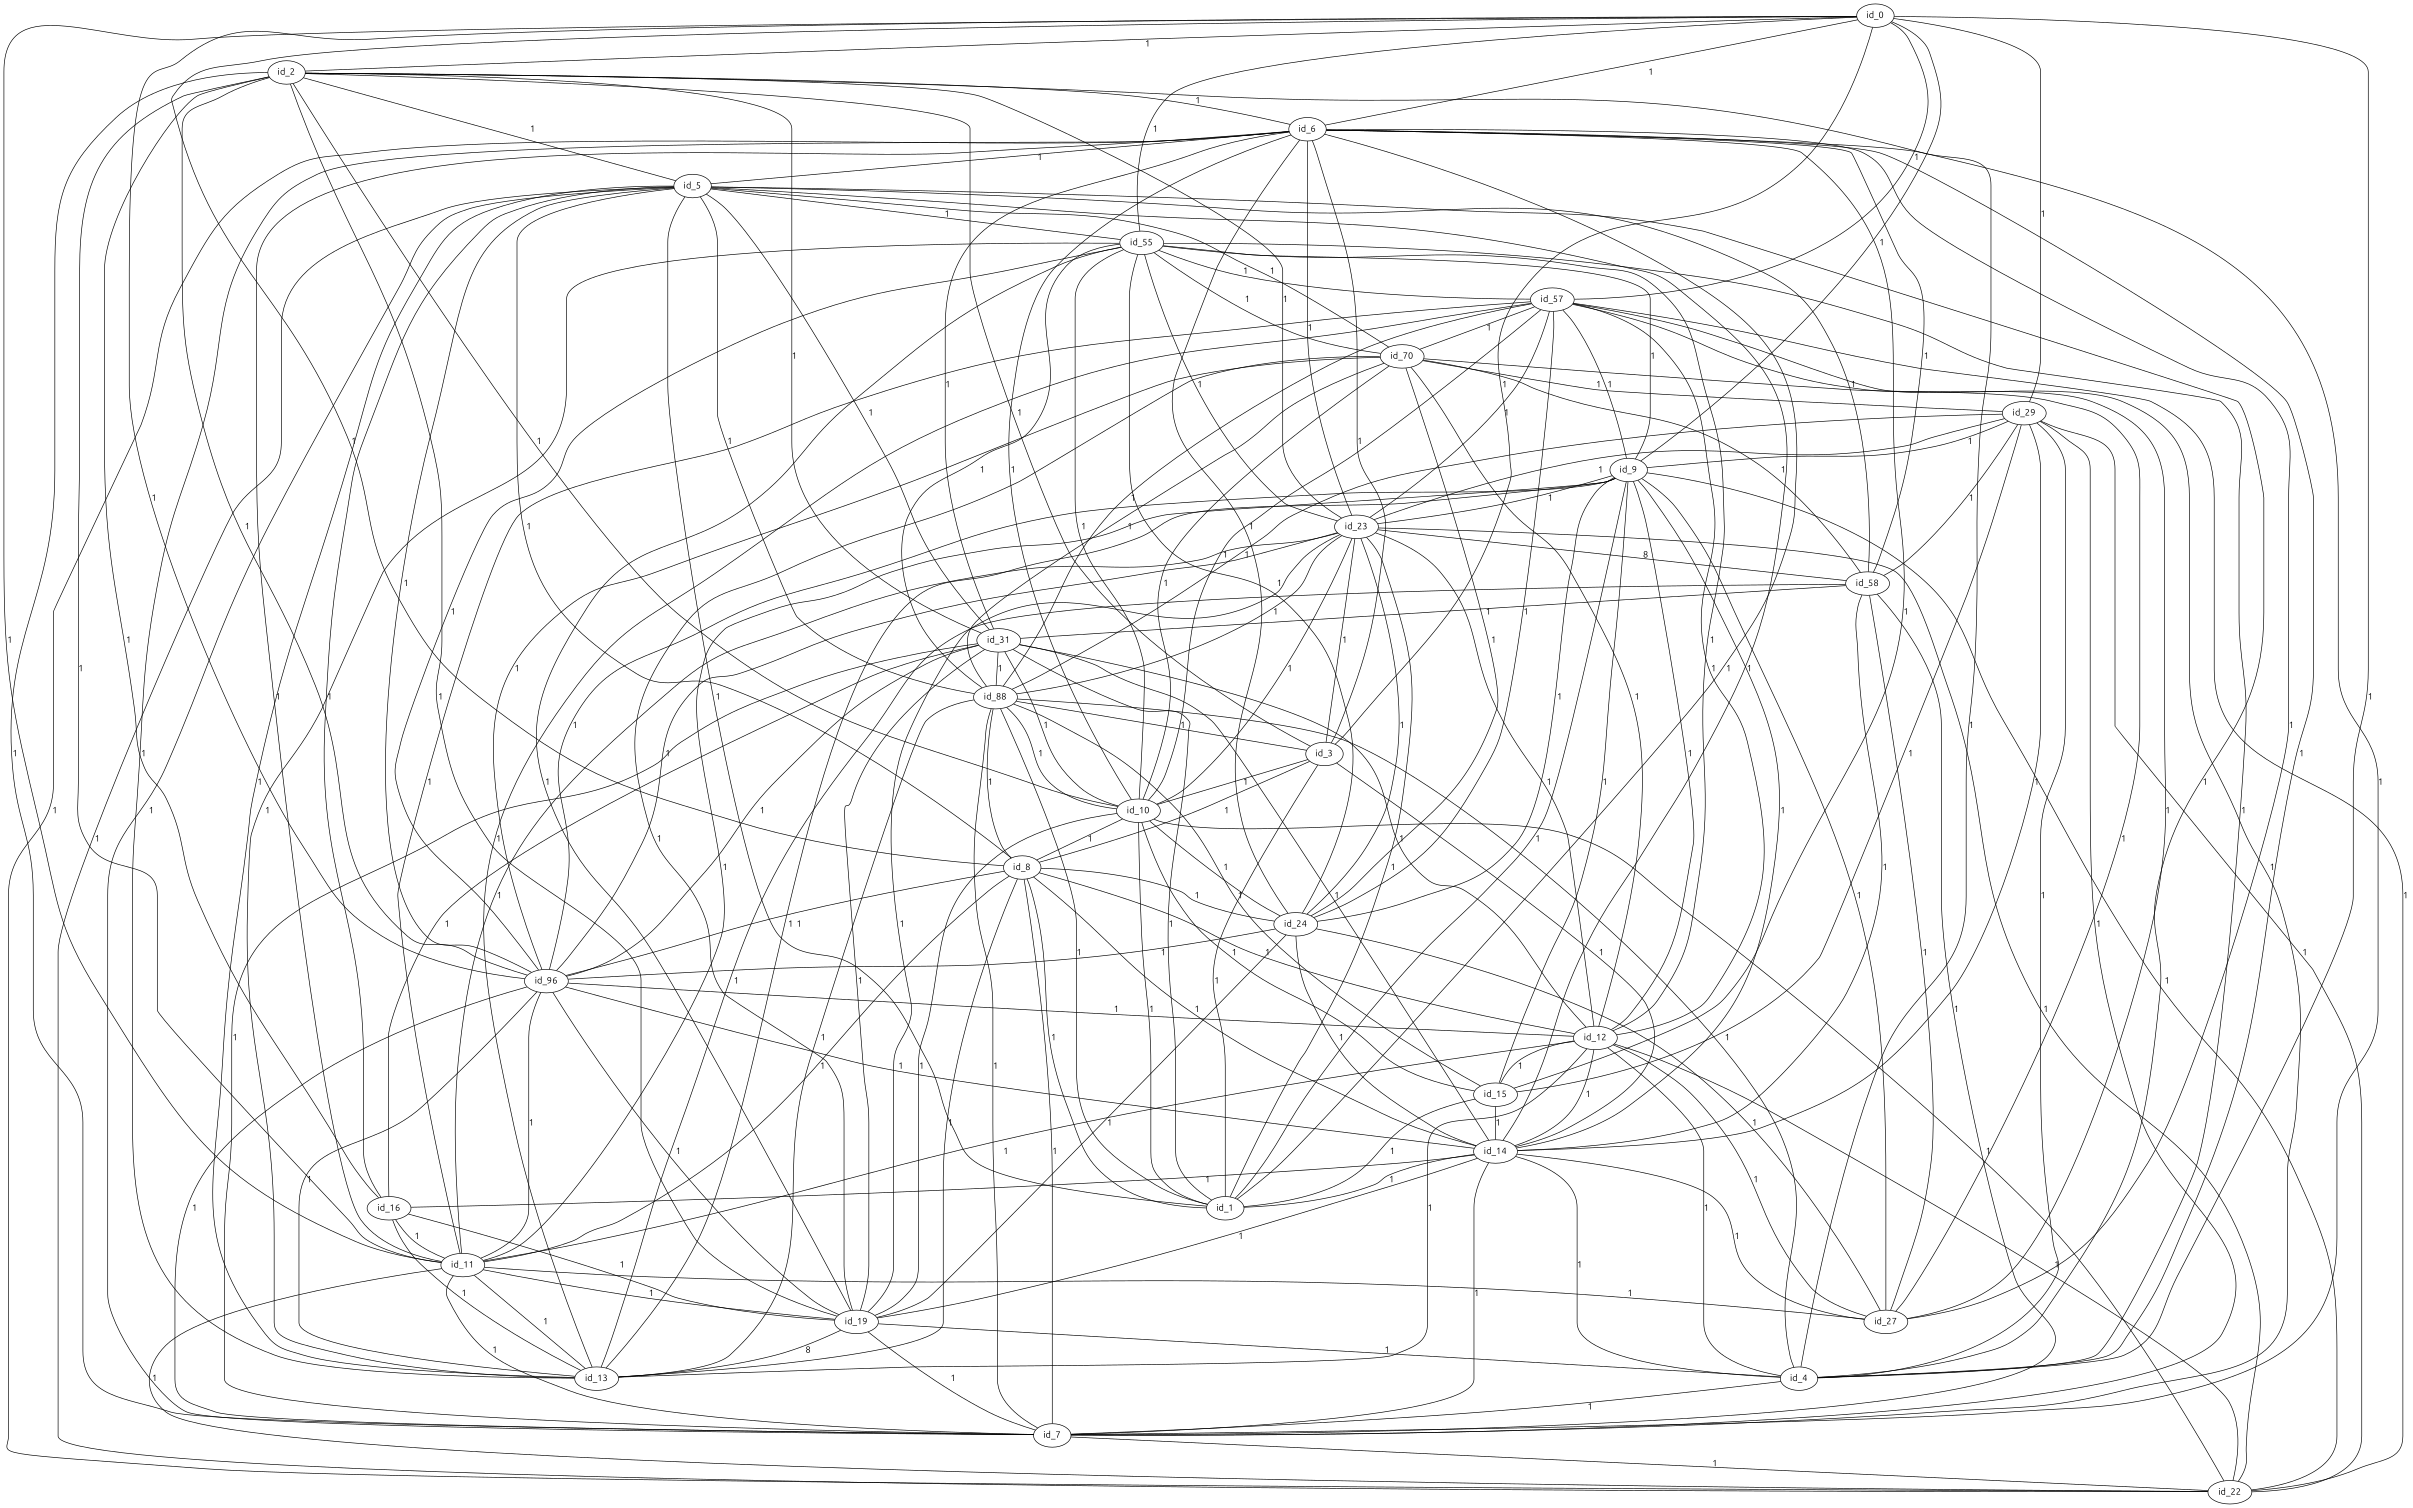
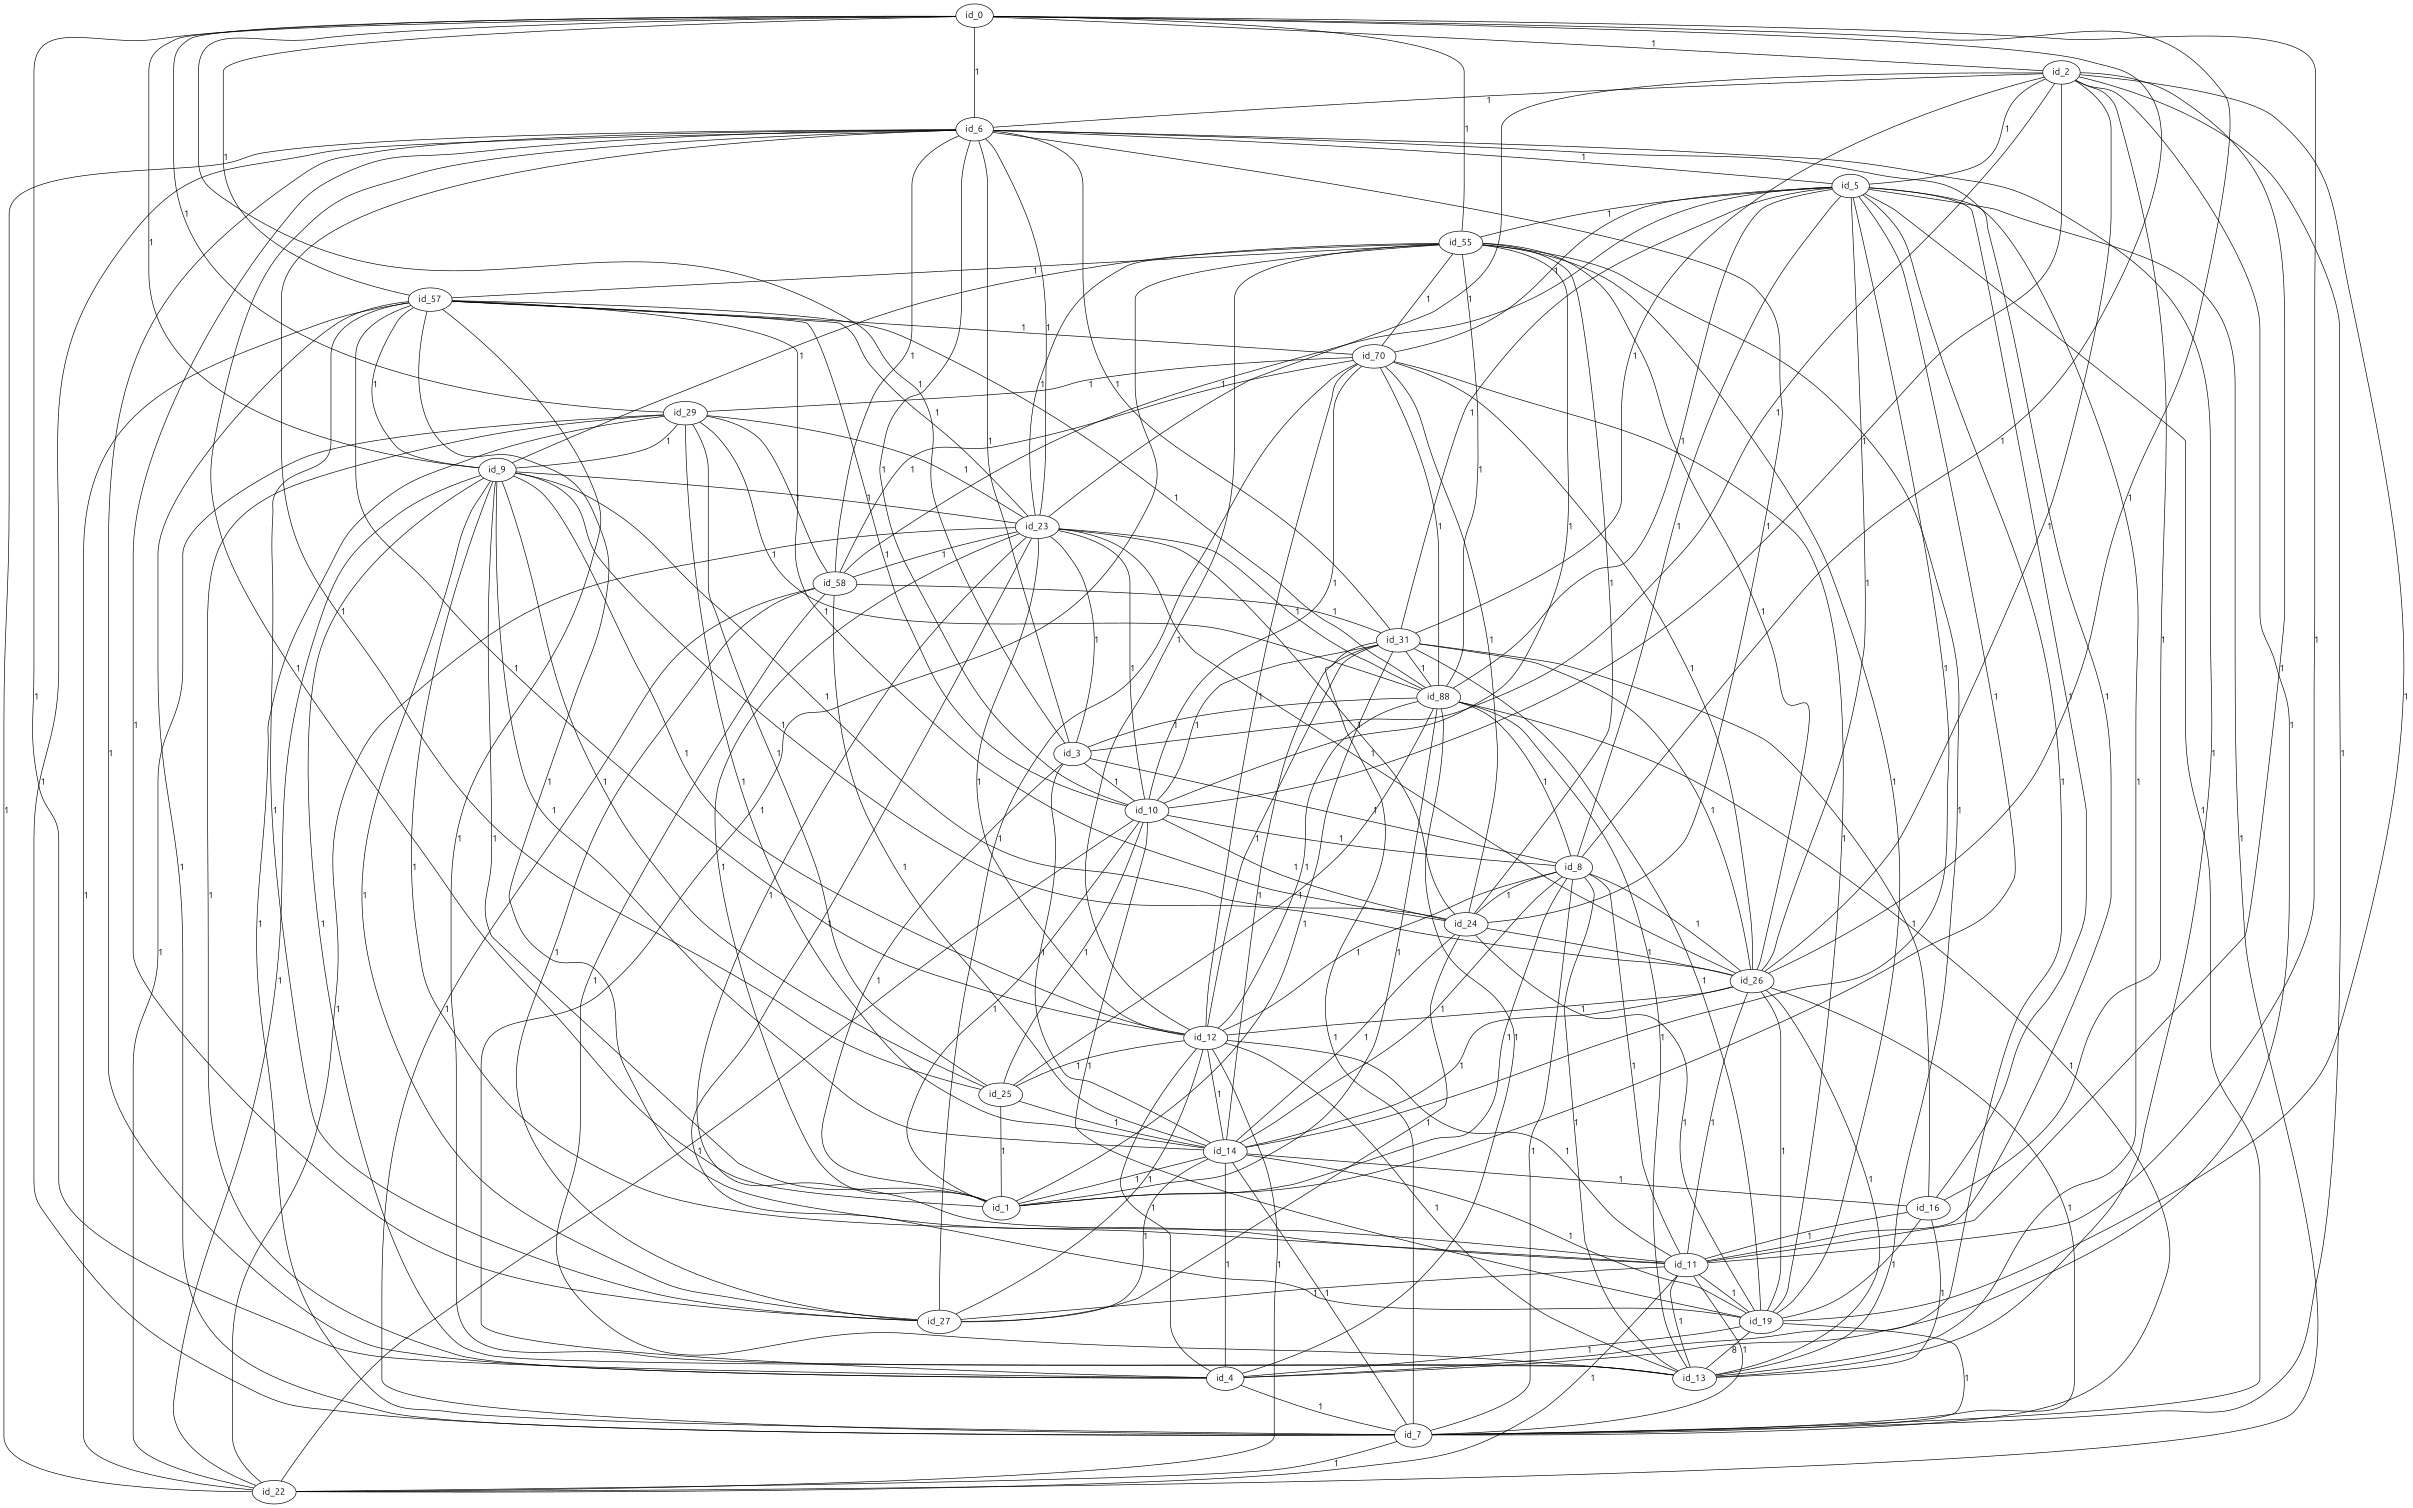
edge "id_23" -- "id_58": label "8" -> "1"
edge "id_88" -- "id_10": now "id_88" -- "id_12"
node "id_96": label "id_96" -> "id_26"
node "id_15": label "id_15" -> "id_25"
